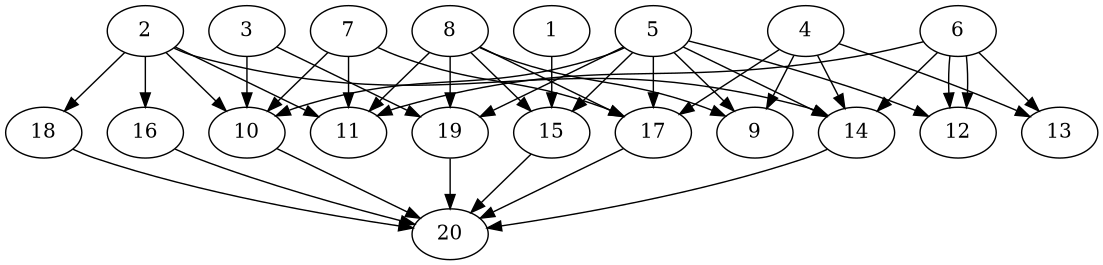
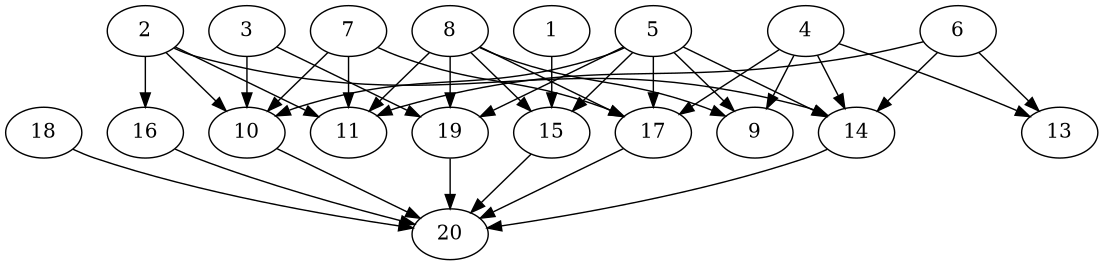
edge "2" -> "18": removed
node "12": removed
